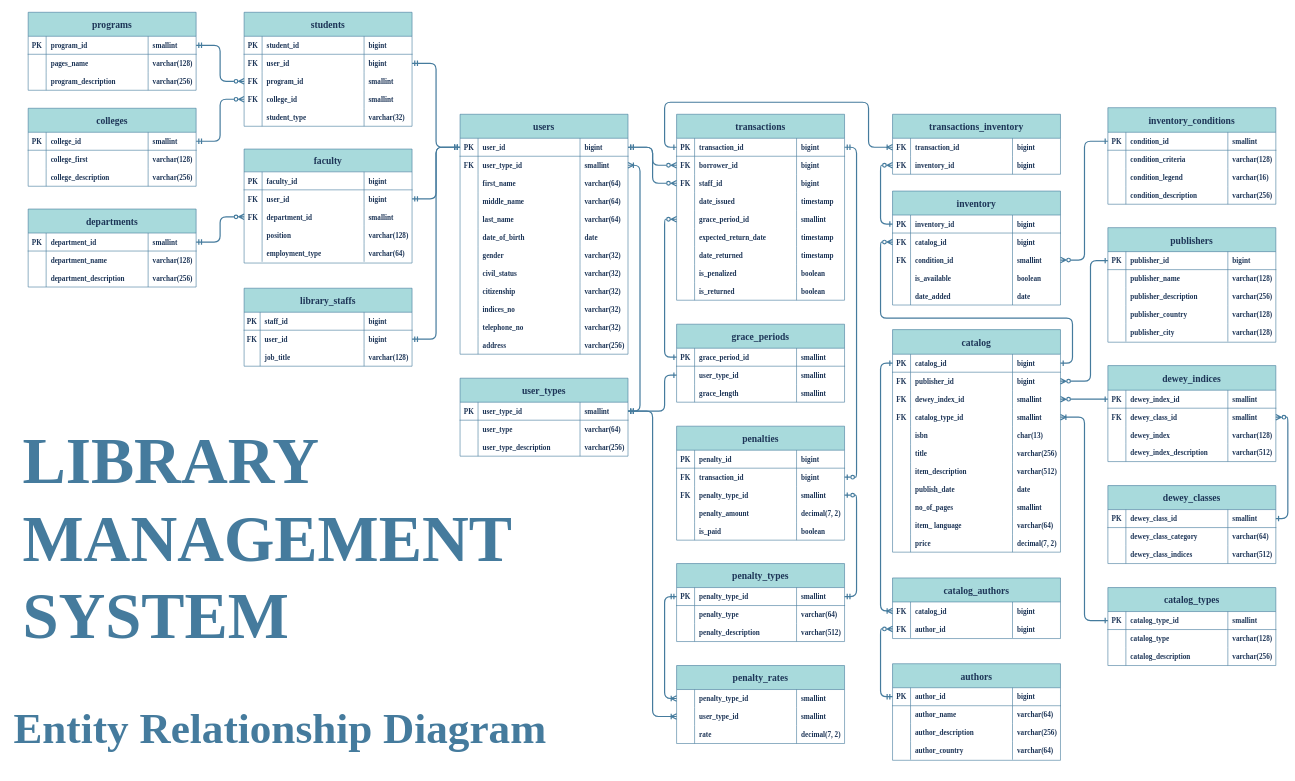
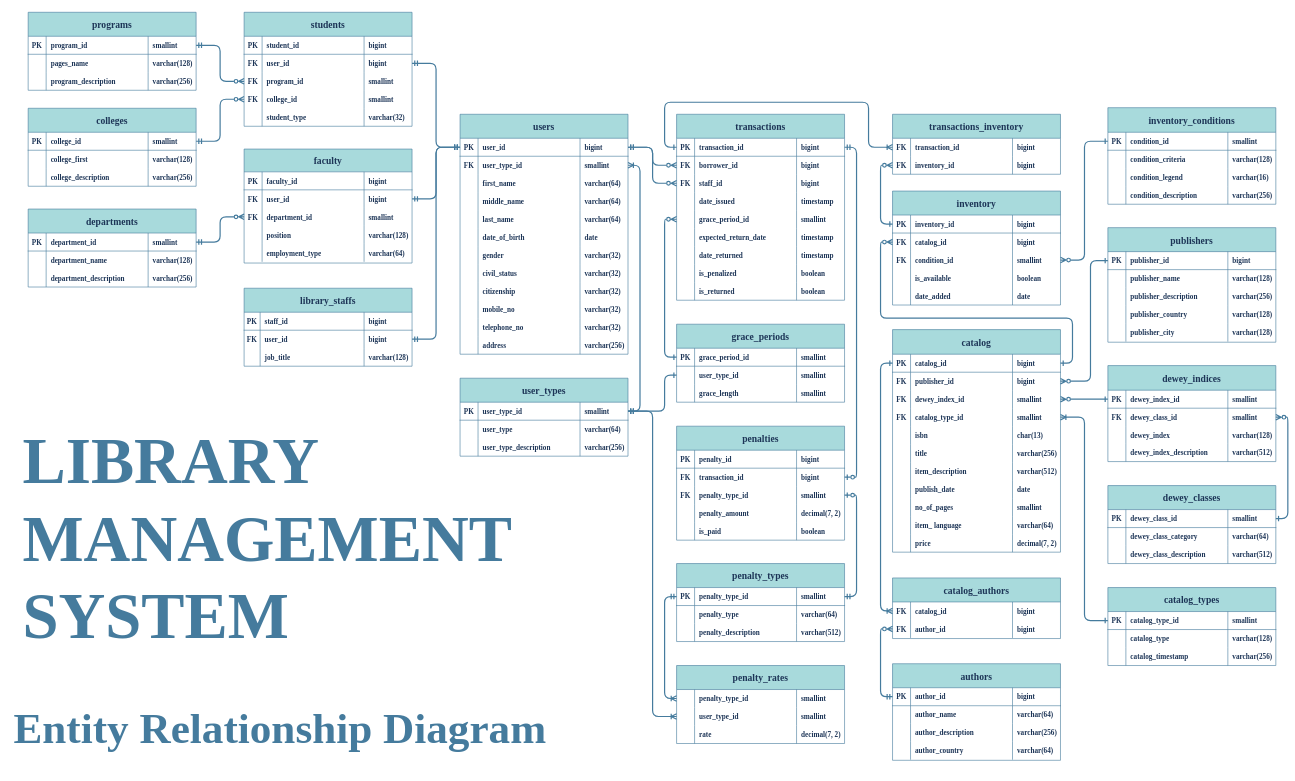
node "indices_no": label "indices_no" -> "mobile_no"
node "dewey_class_indices": label "dewey_class_indices" -> "dewey_class_description"
node "catalog_description": label "catalog_description" -> "catalog_timestamp"
